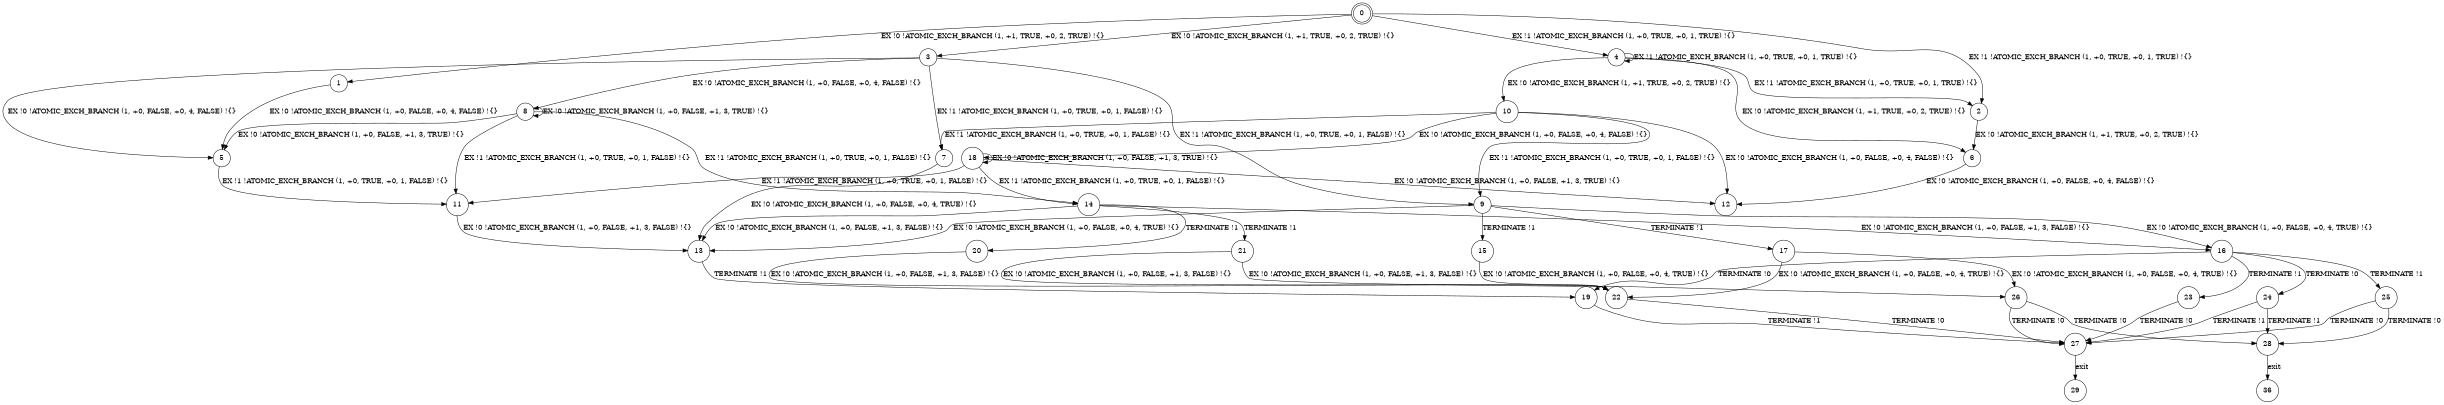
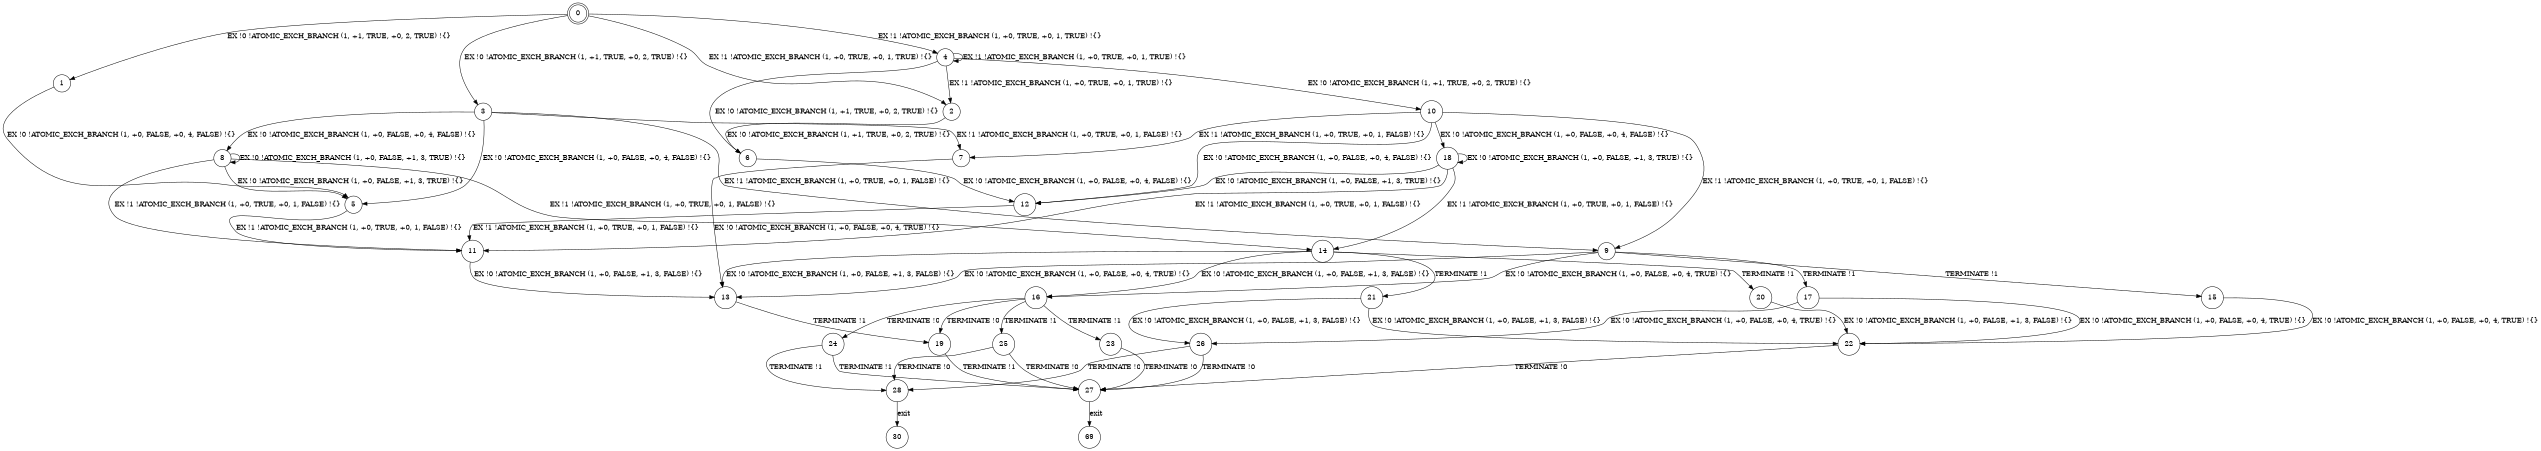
edge "12" -> "11": added, label "EX !1 !ATOMIC_EXCH_BRANCH (1, +0, TRUE, +0, 1, FALSE) !{}"
node "29": label "29" -> "69"
node "36": label "36" -> "30"
